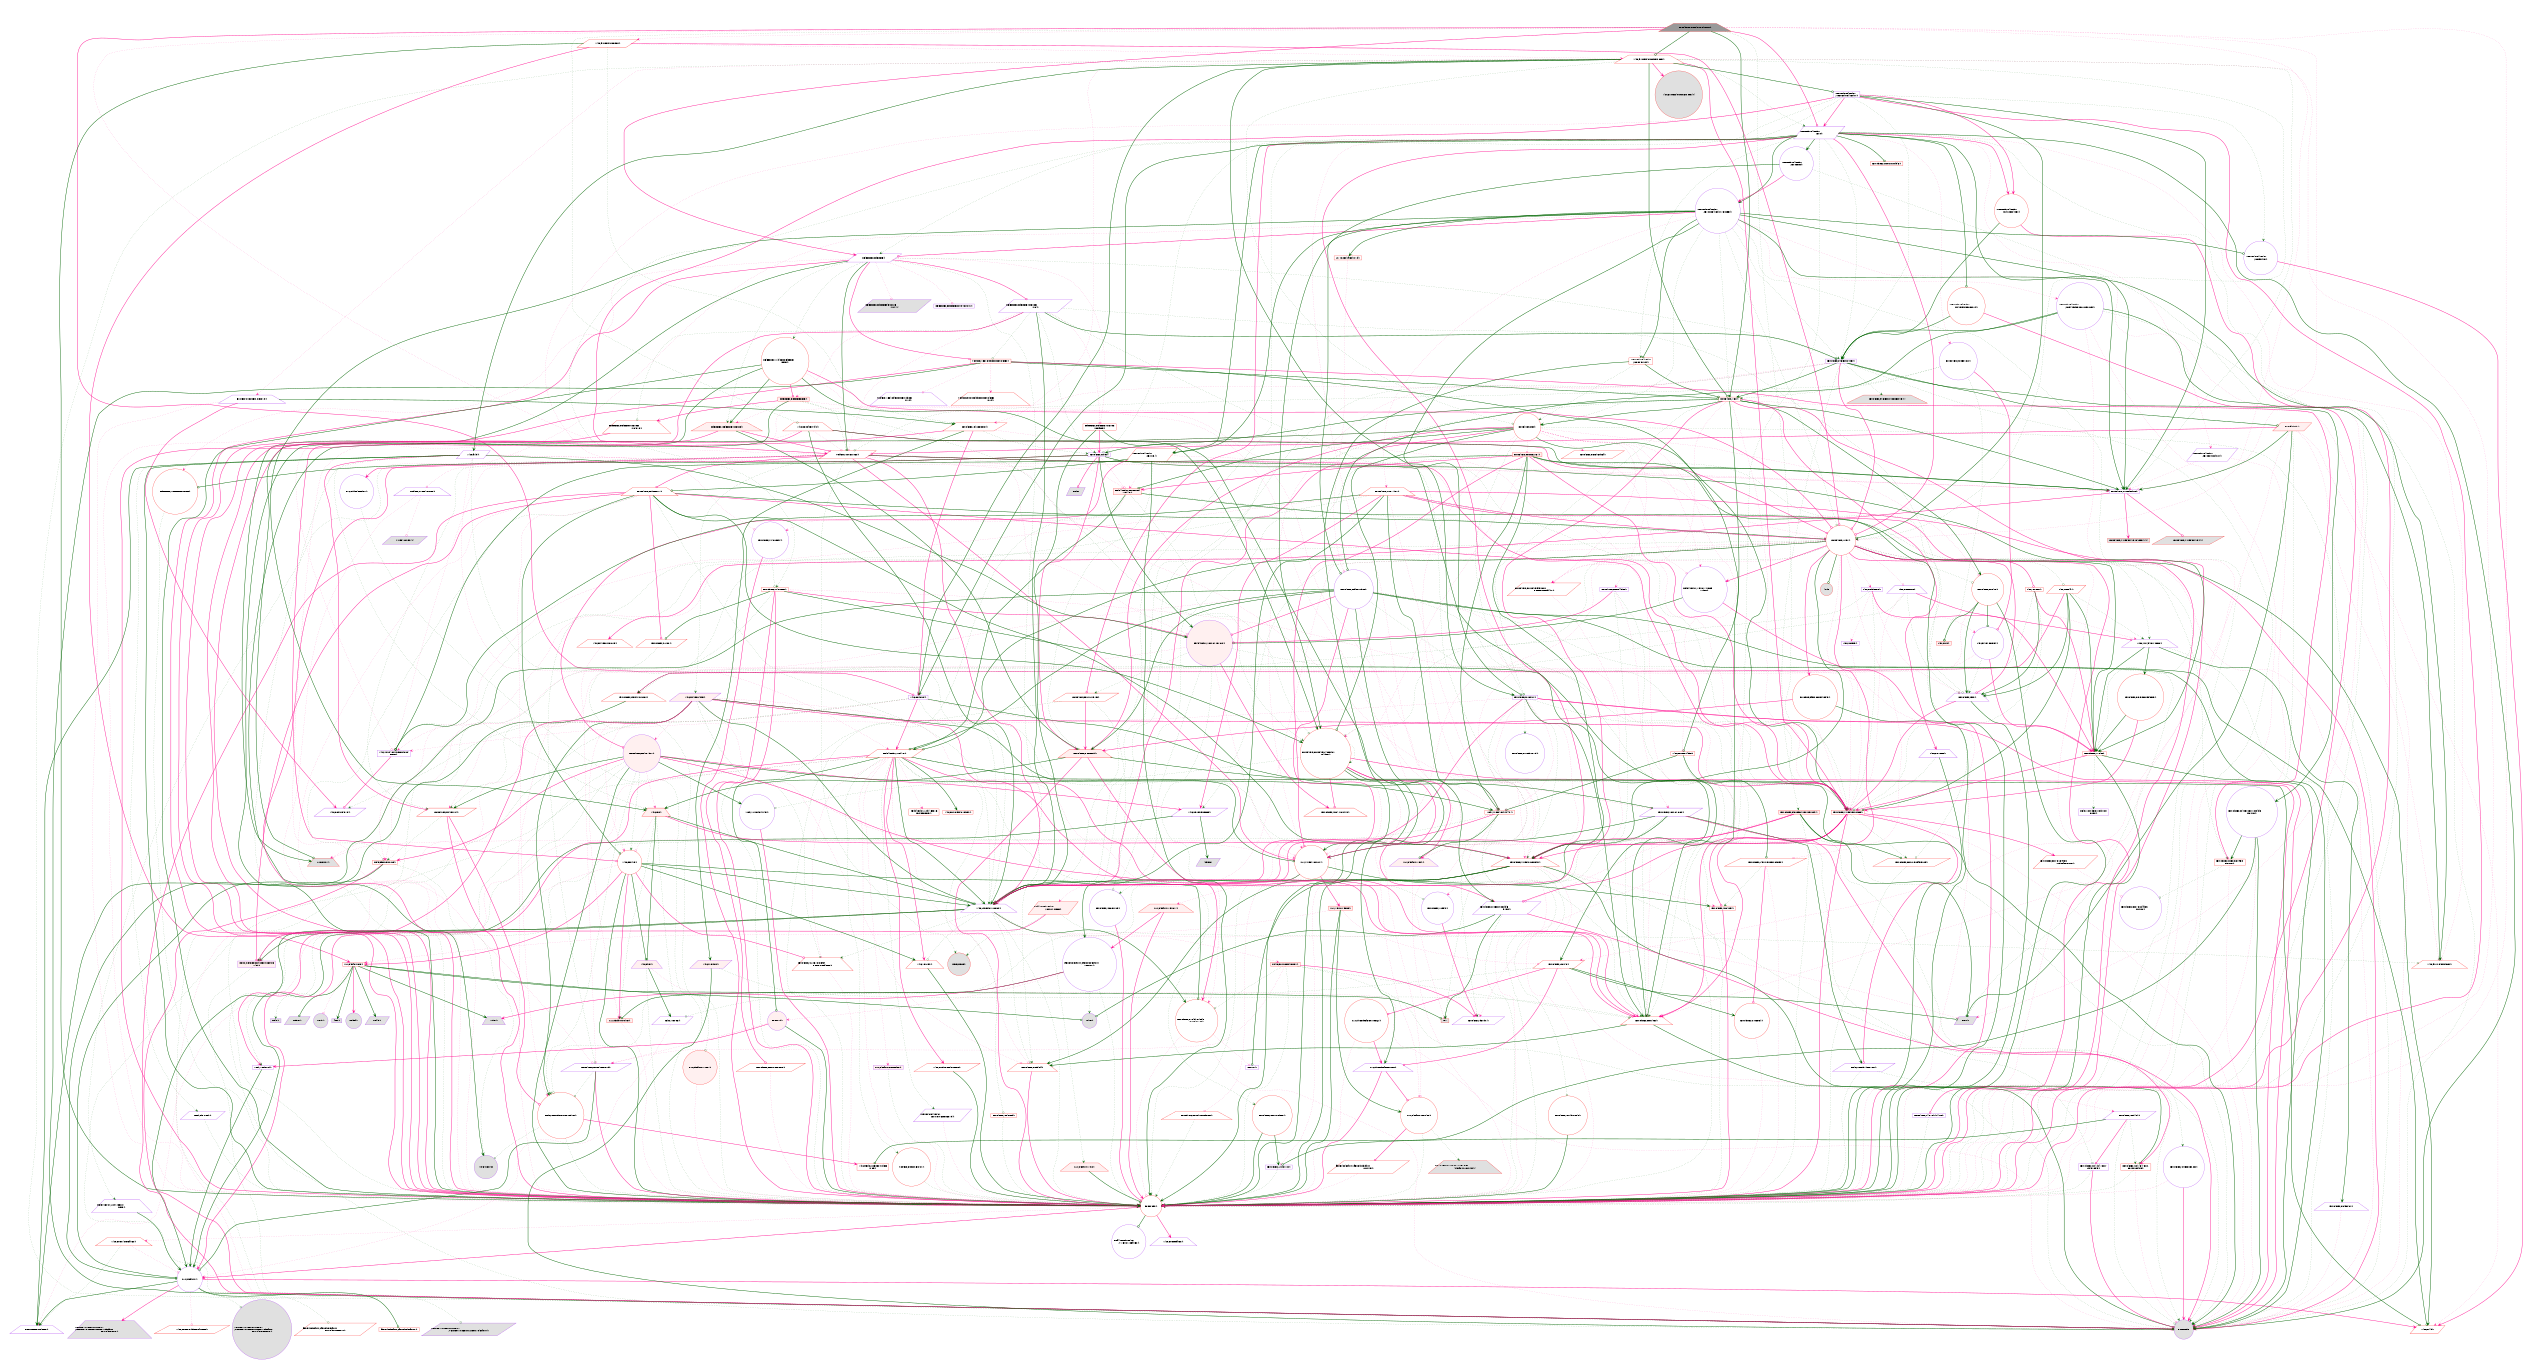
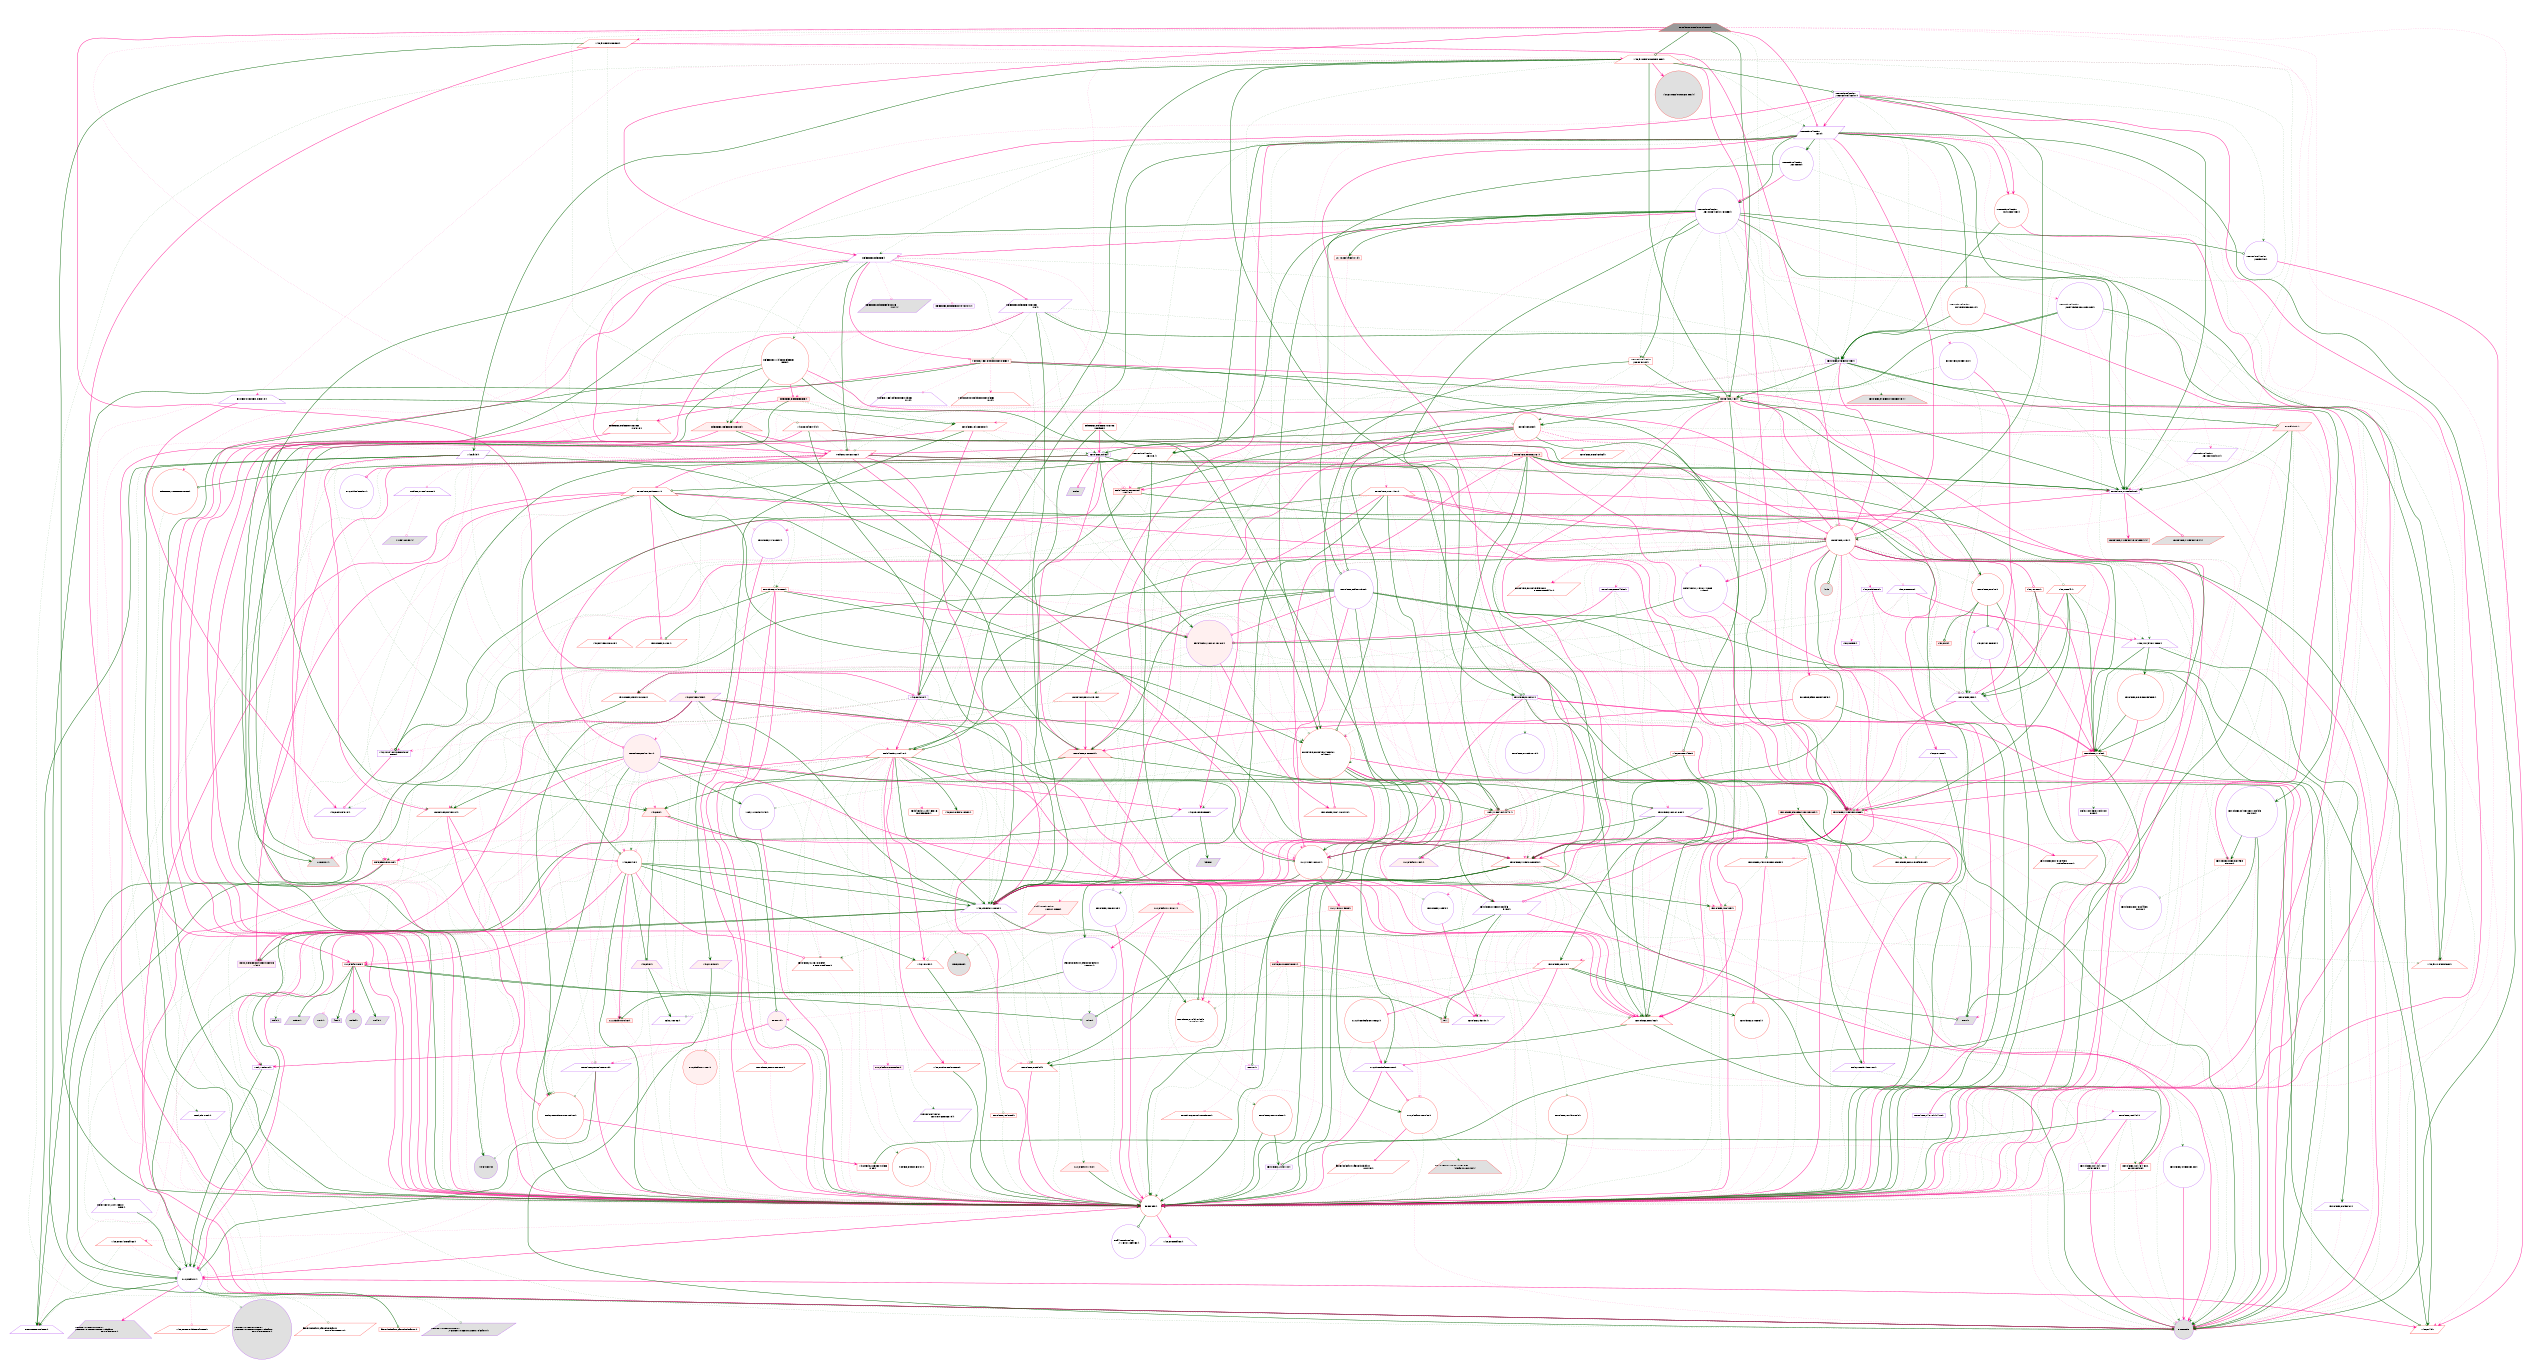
node "Templates/IsConstructible.h": removed
edge "UObject/NameTypes.h" -> "HAL/CriticalSection.h": arrowhead vee -> odot
node "wchar.h": removed
